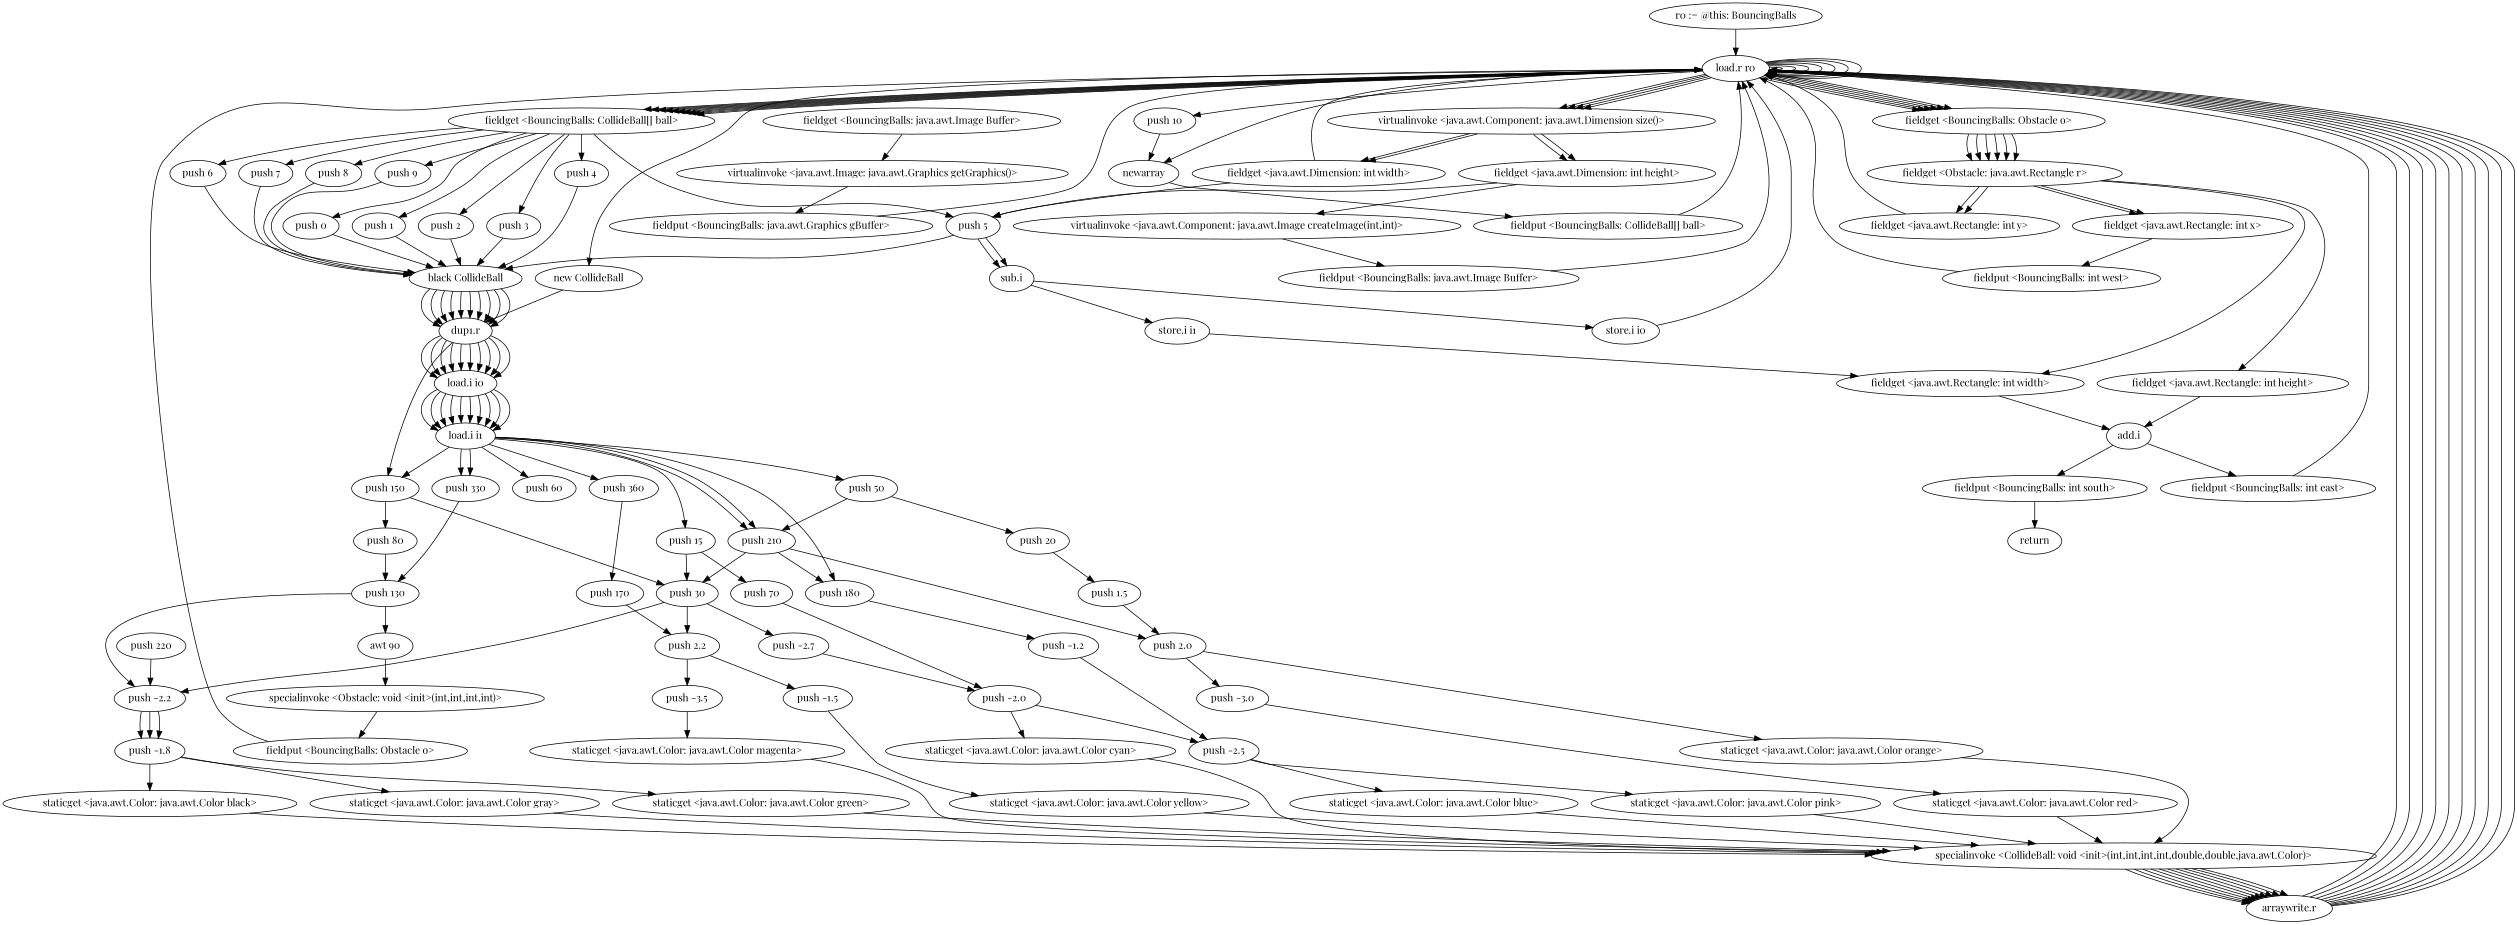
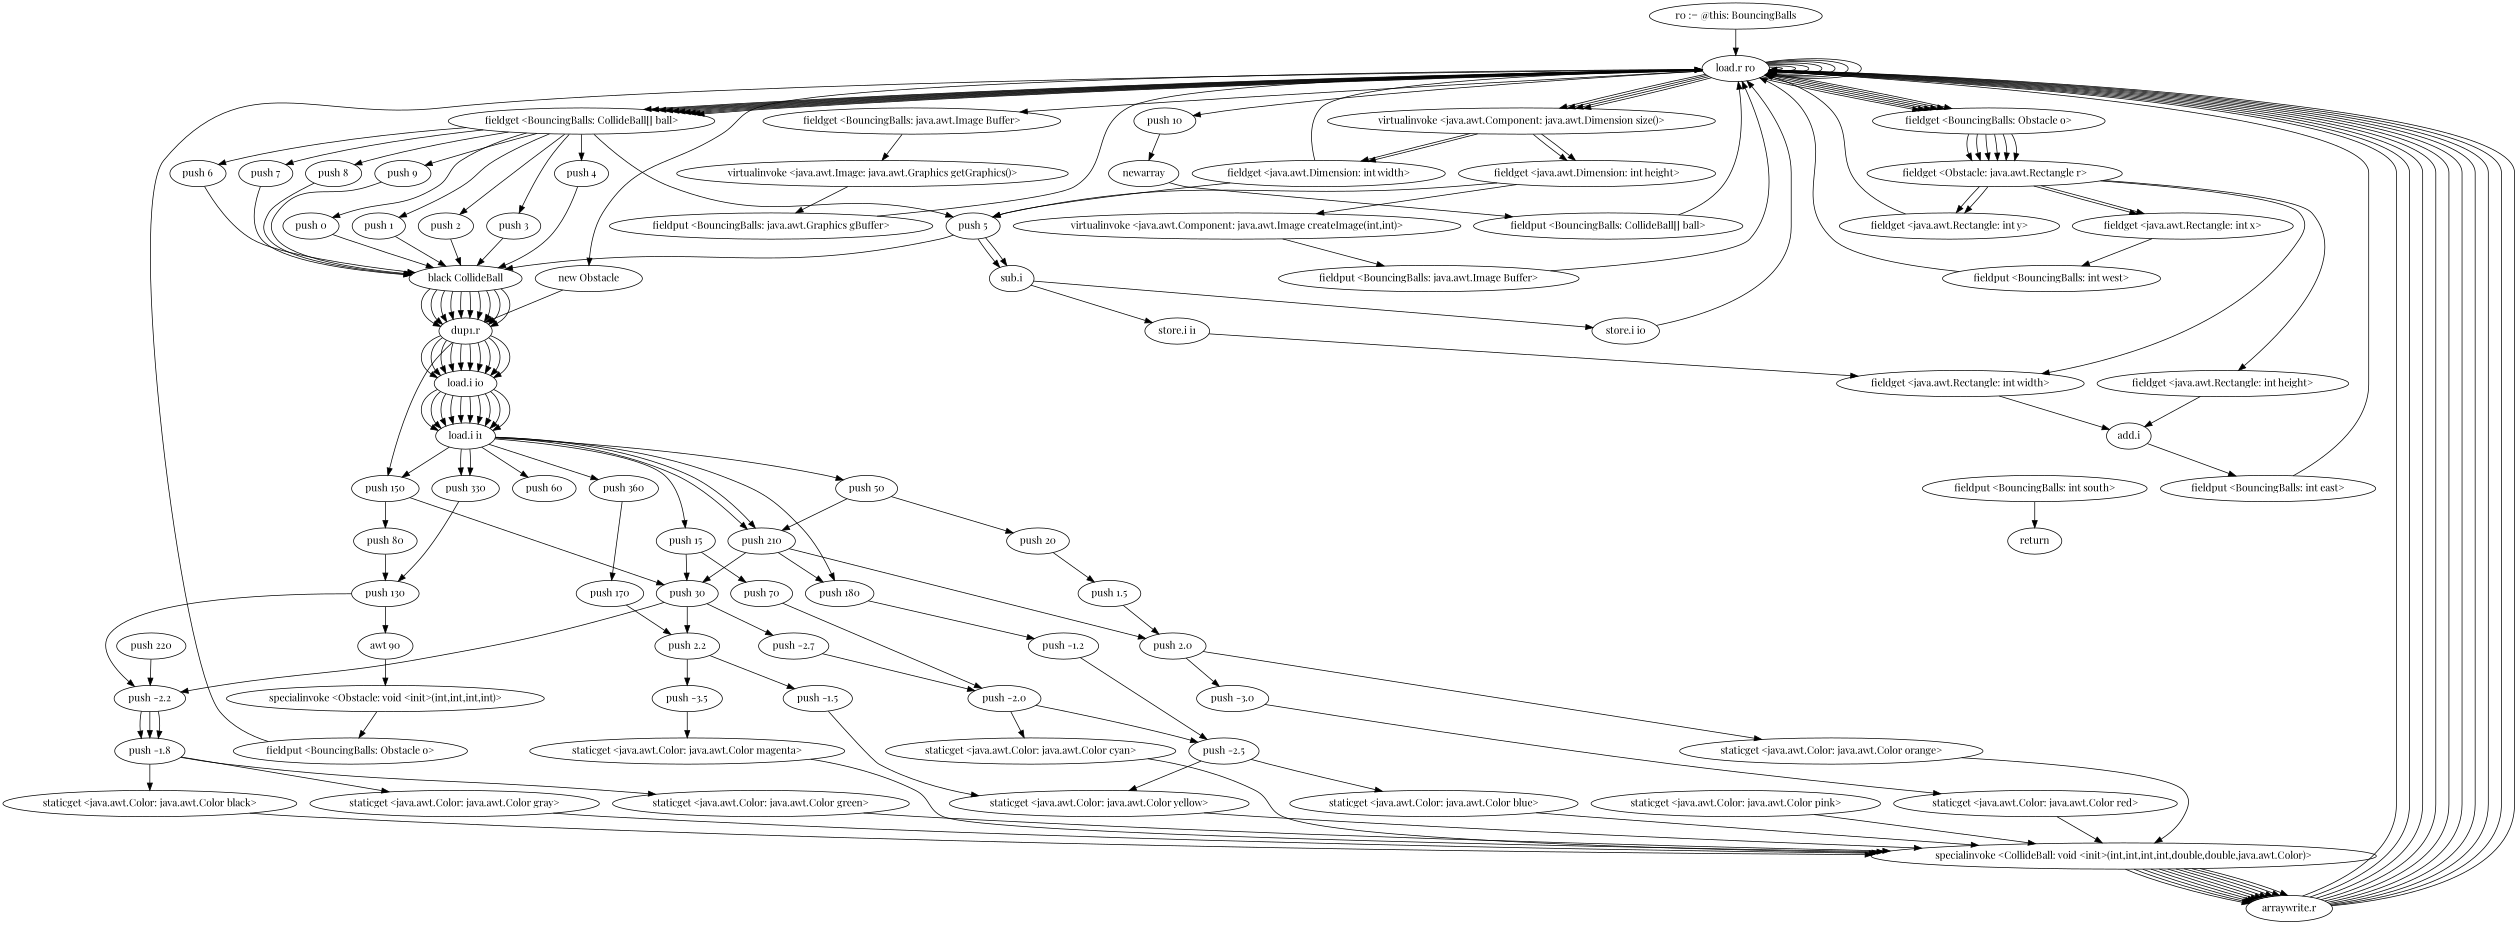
edge "load.r r0" -> "newarray": now "load.r r0" -> "fieldget <BouncingBalls: java.awt.Image Buffer>"
node "new CollideBall": label "new CollideBall" -> "new Obstacle"
edge "add.i" -> "fieldput <BouncingBalls: int south>": removed
edge "push -2.5" -> "staticget <java.awt.Color: java.awt.Color pink>": now "push -2.5" -> "staticget <java.awt.Color: java.awt.Color yellow>"
